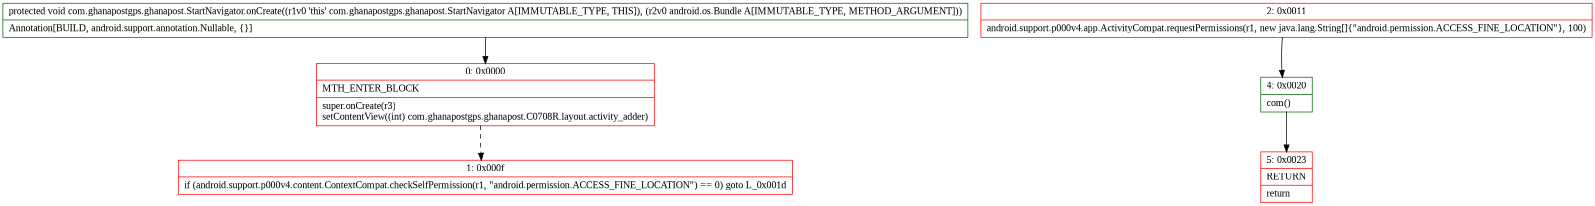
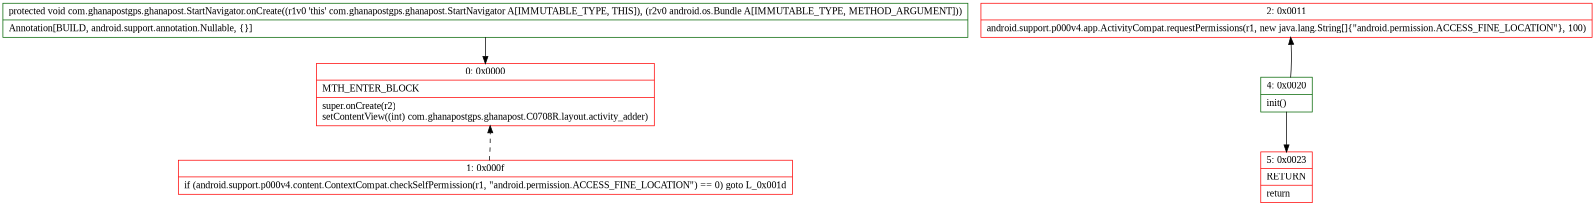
edge "2: 0x0011" -> "4: 0x0020": reversed
node "4: 0x0020": text "com()" -> "init()"
node "0: 0x0000": text "super.onCreate(r3)" -> "super.onCreate(r2)"
edge "0: 0x0000" -> "1: 0x000f": reversed
